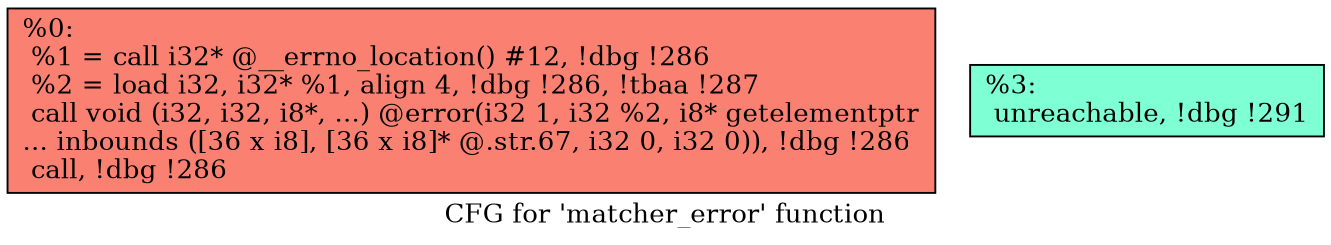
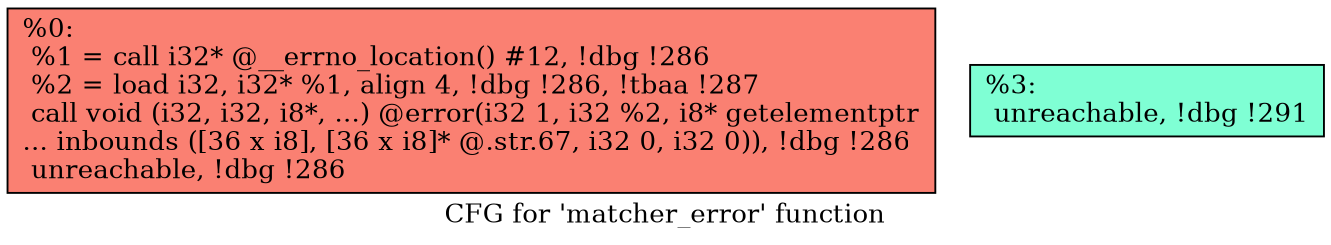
node "%0:": text "call, !dbg !286" -> "unreachable, !dbg !286"
